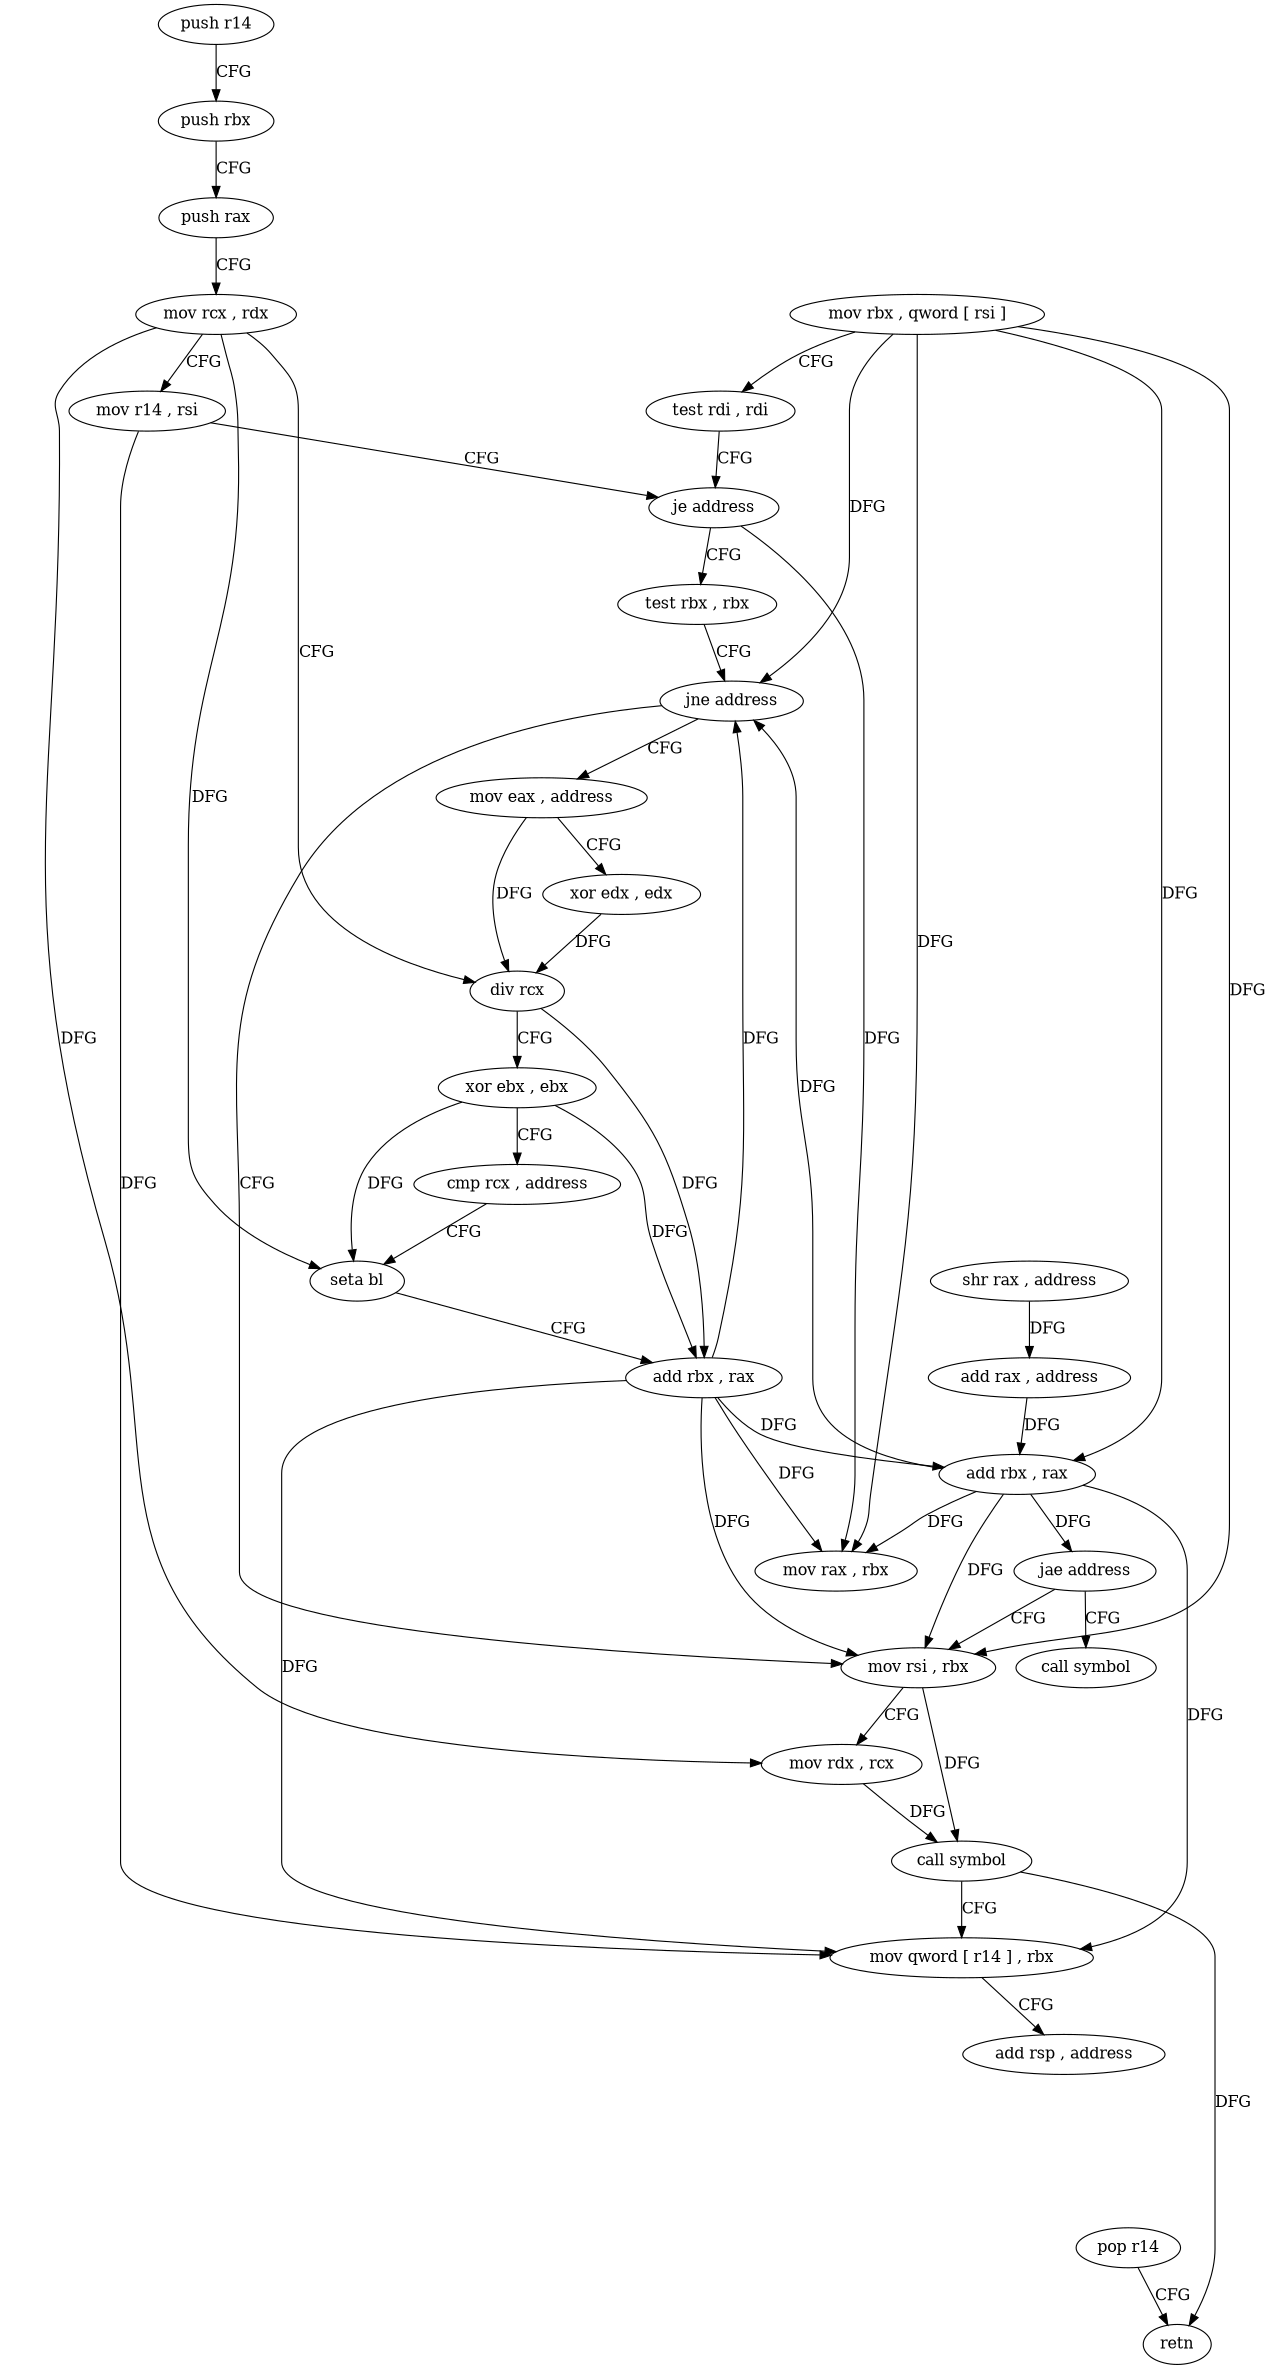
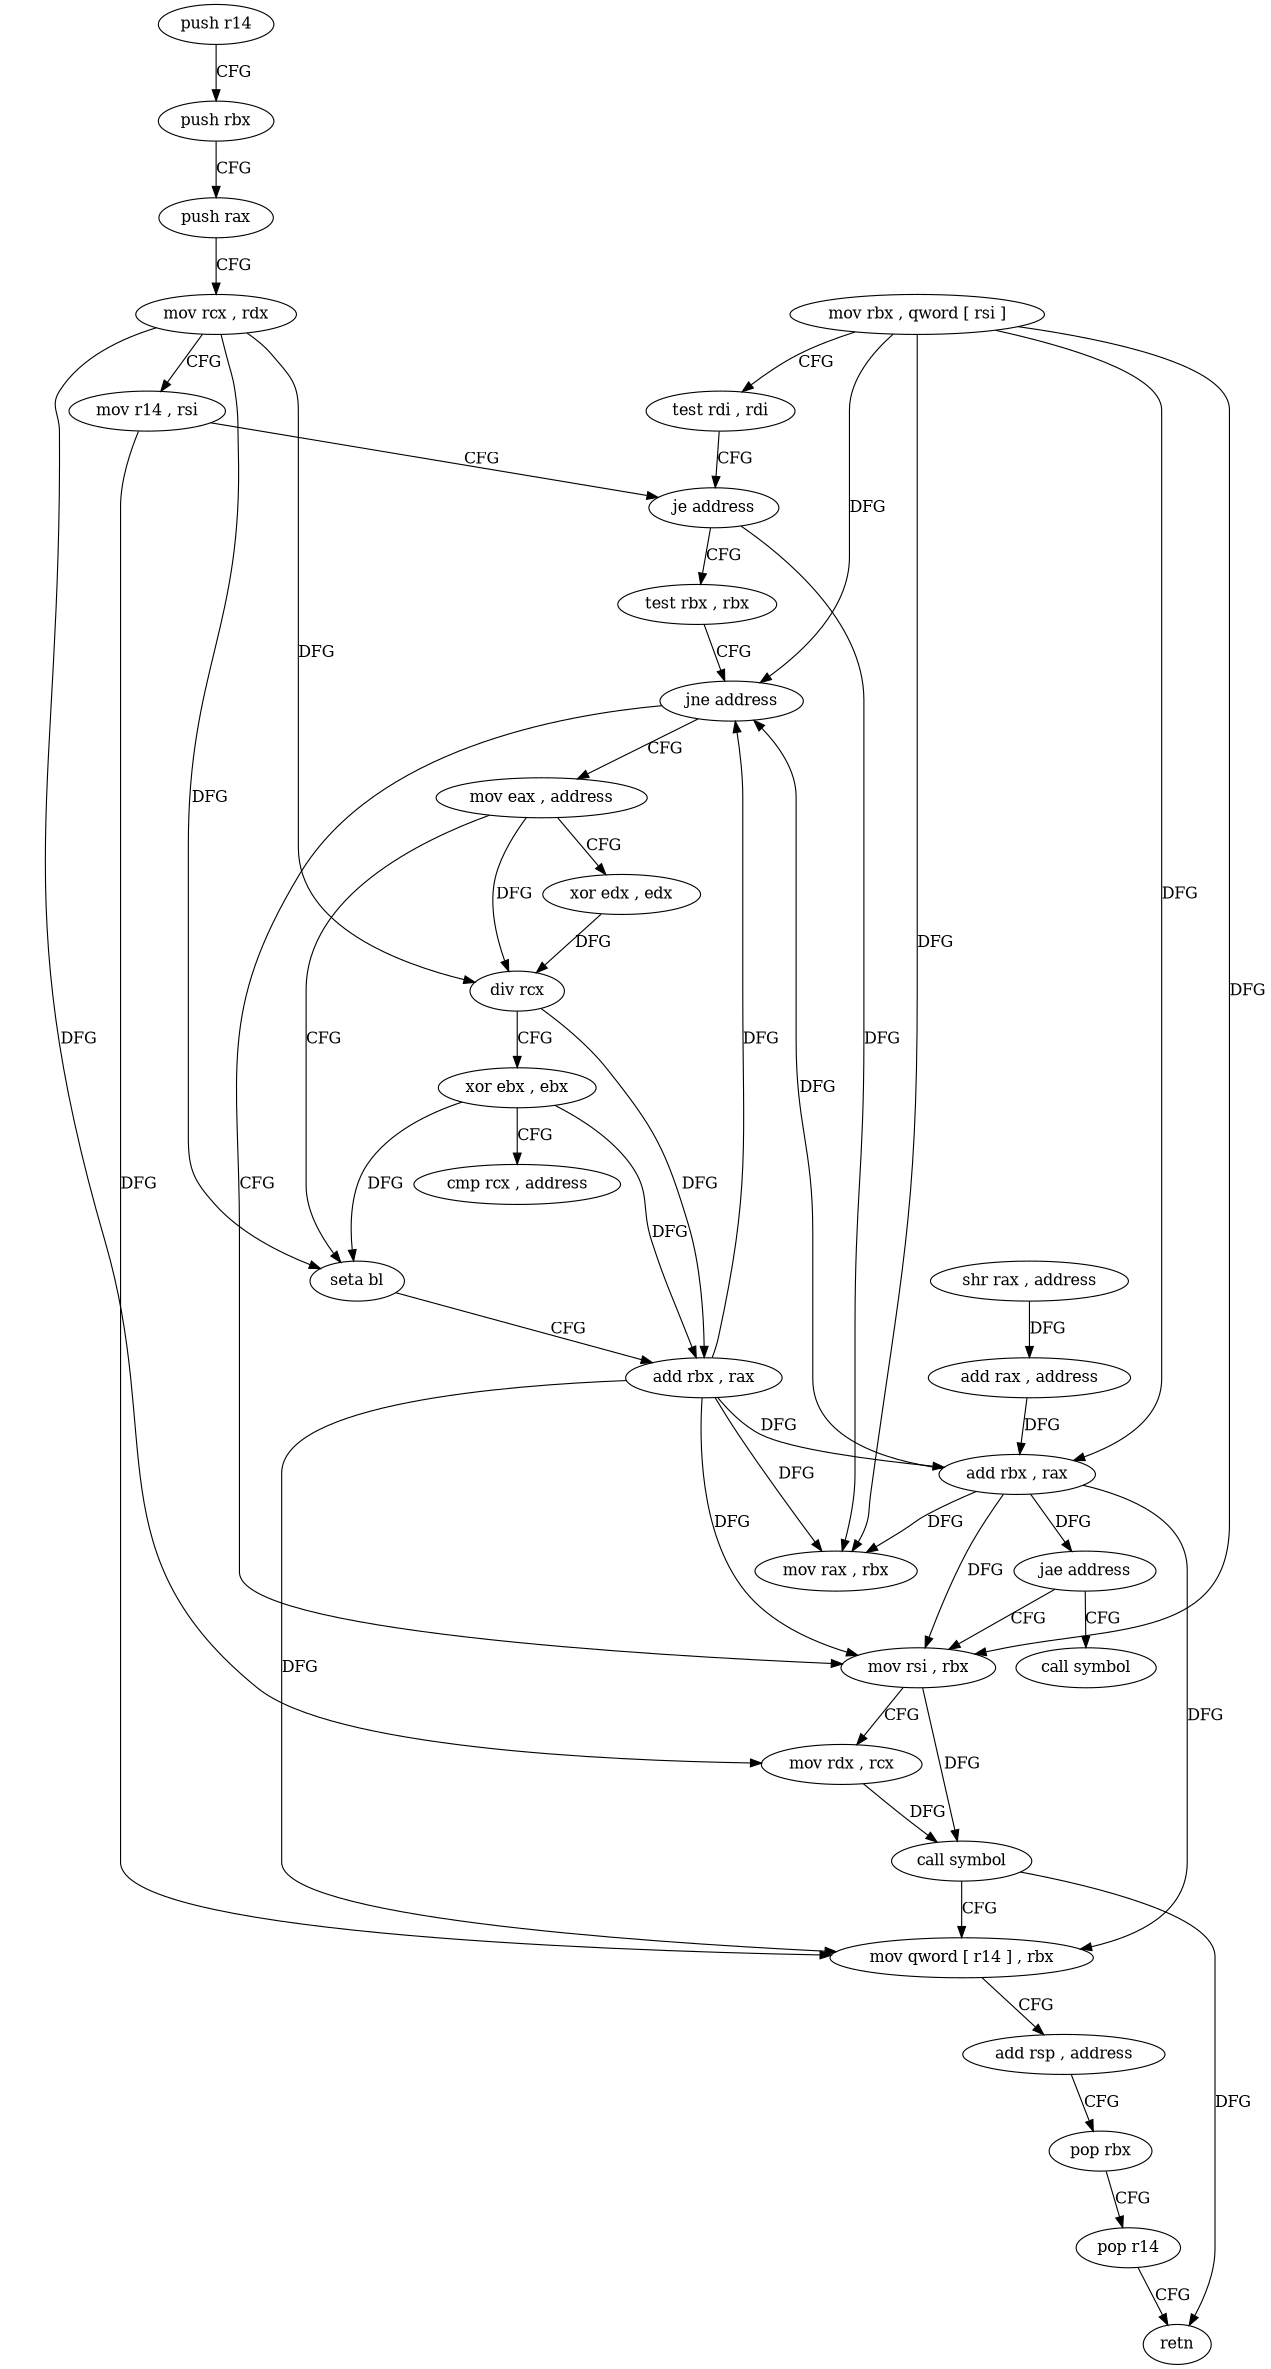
edge "mov rcx , rdx" -> "div rcx": label "CFG" -> "DFG"
edge "cmp rcx , address" -> "seta bl": now "mov eax , address" -> "seta bl"
node "pop rbx": added
